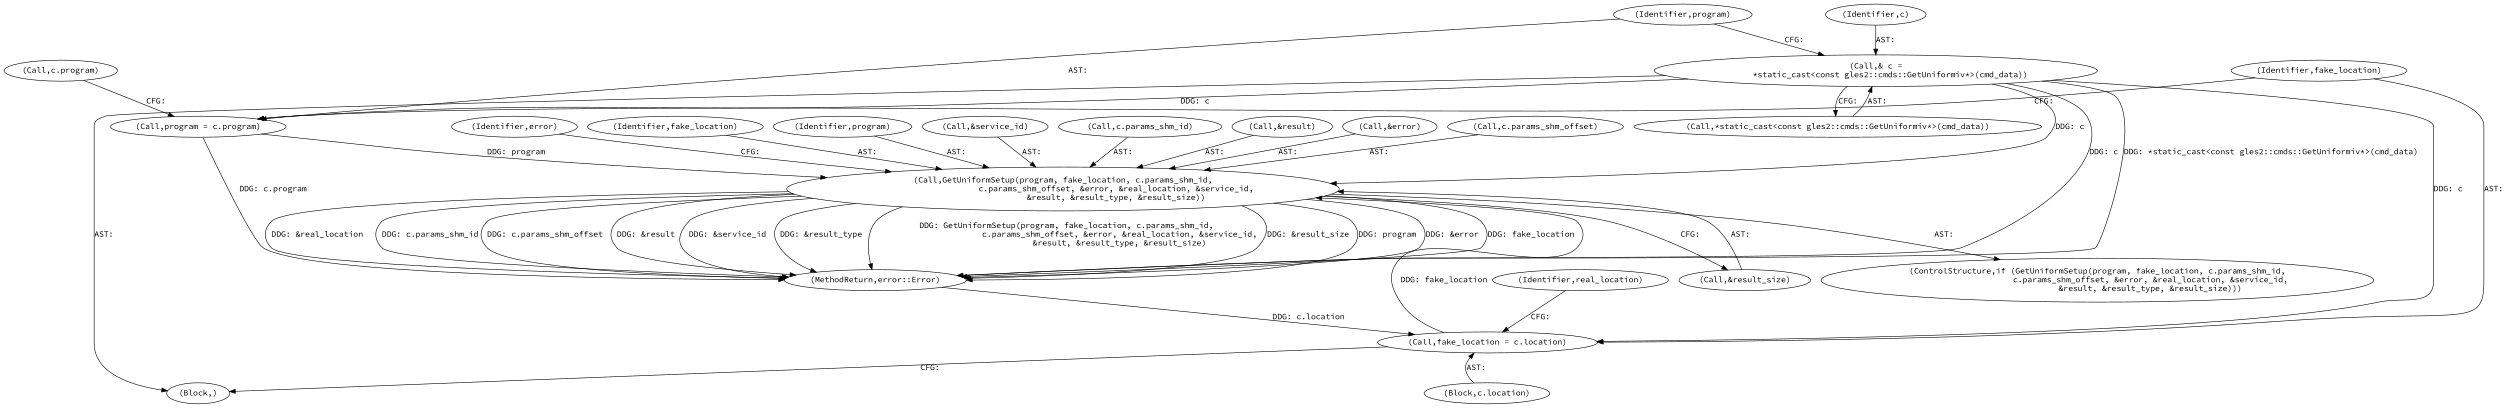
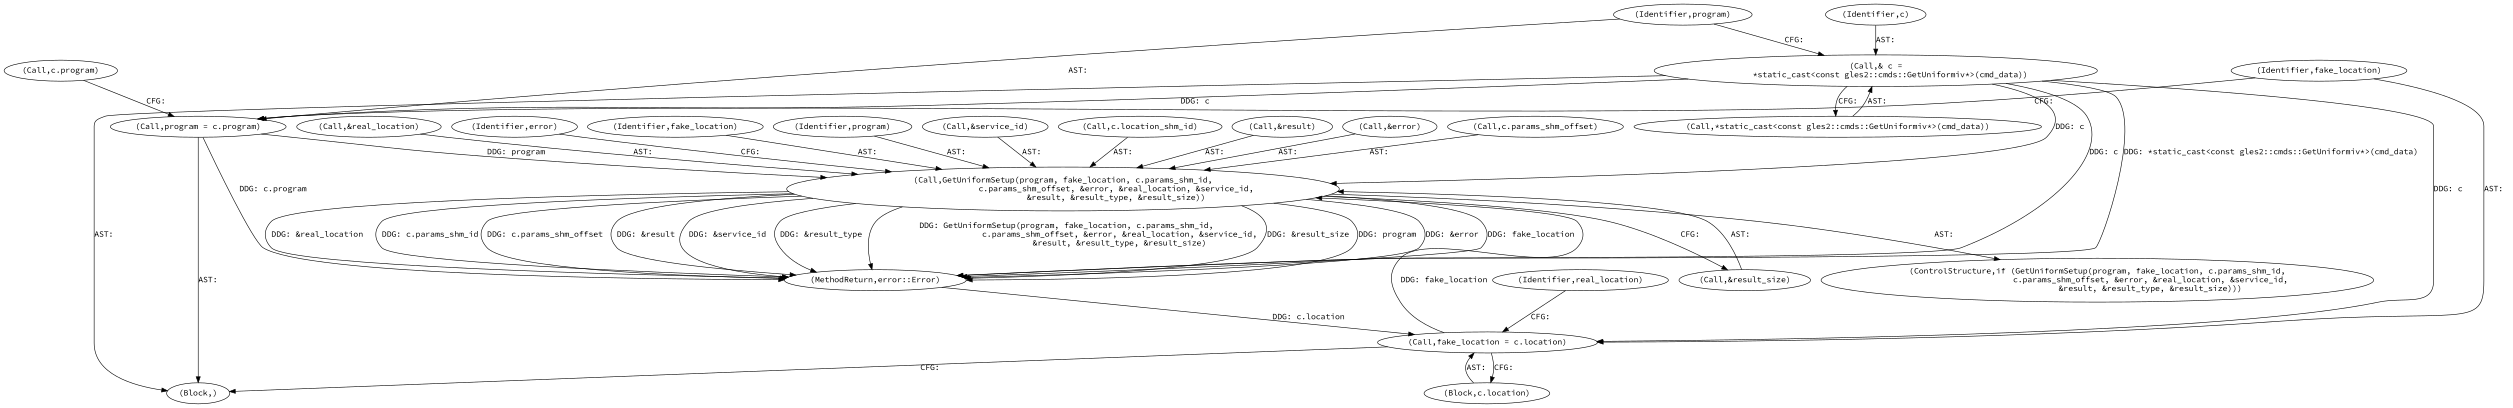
node "(Call,&real_location)": added
node "(Call,c.params_shm_id)": label "(Call,c.params_shm_id)" -> "(Call,c.location_shm_id)"
edge "(Call,program = c.program)" -> "(Block,)": added, label "AST:"
edge "(Call,fake_location = c.location)" -> "(Block,c.location)": added, label "CFG:"
